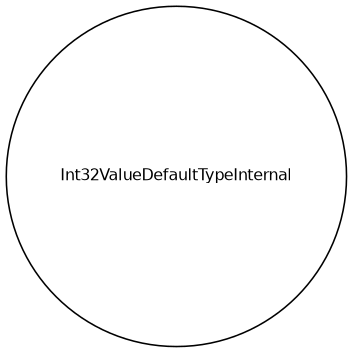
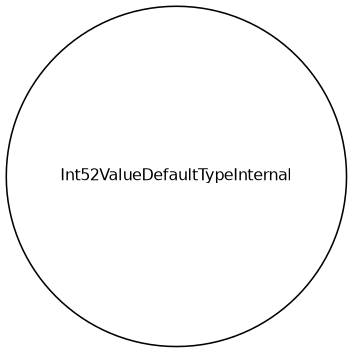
node "Int32ValueDefaultTypeInternal": label "Int32ValueDefaultTypeInternal" -> "Int52ValueDefaultTypeInternal"
